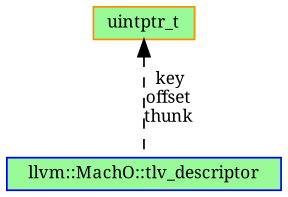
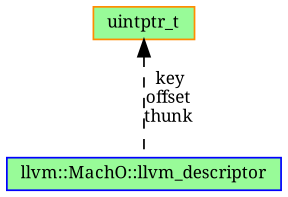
node "llvm::MachO::tlv_descriptor": label "llvm::MachO::tlv_descriptor" -> "llvm::MachO::llvm_descriptor"
